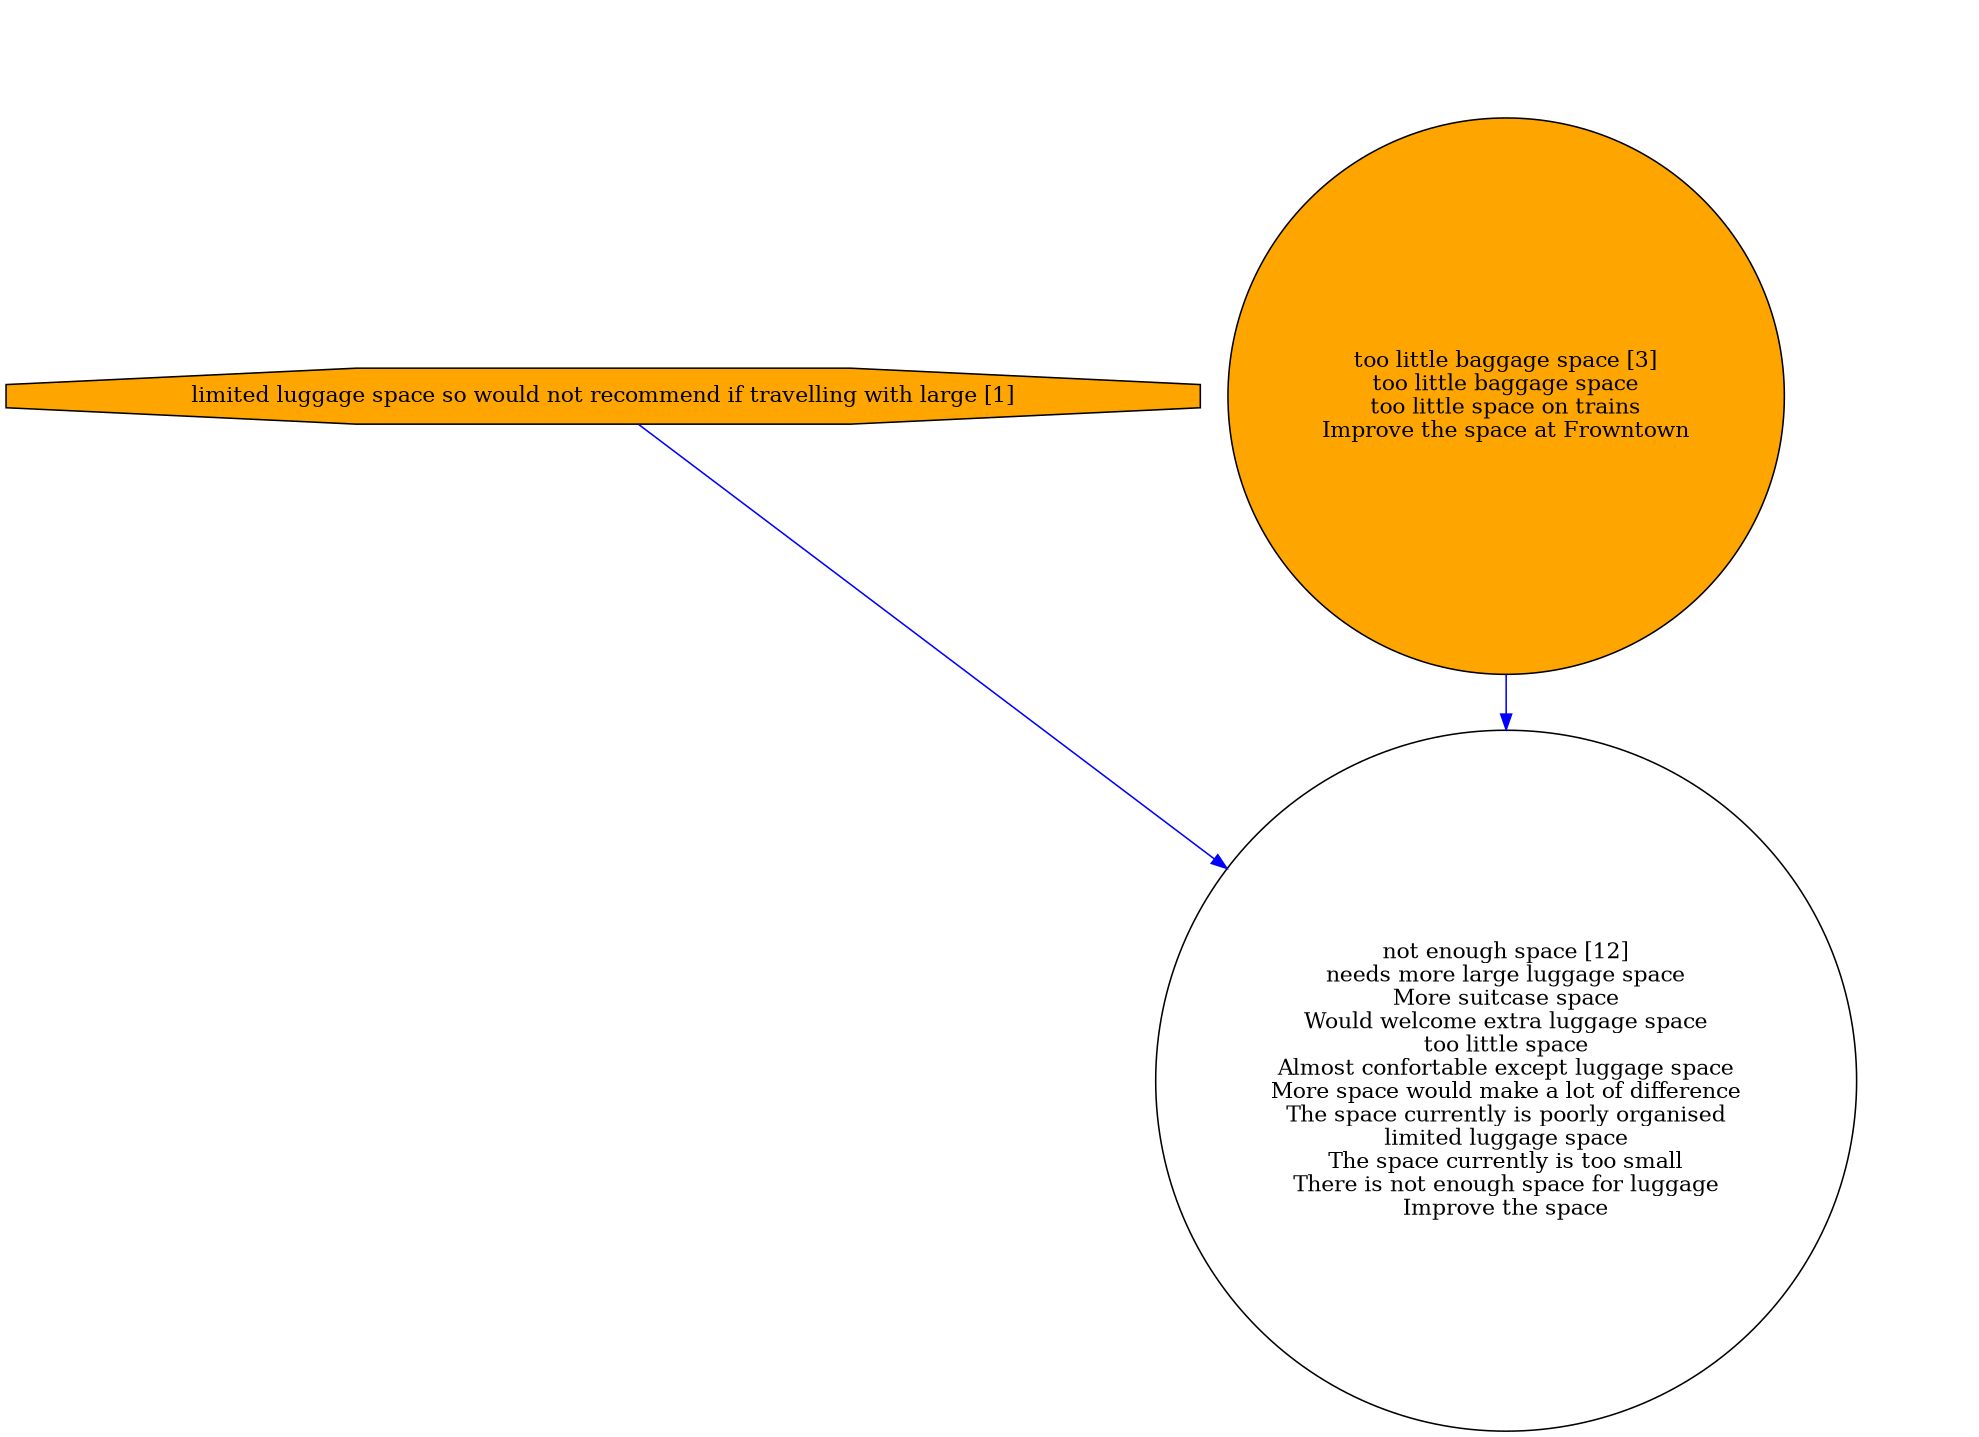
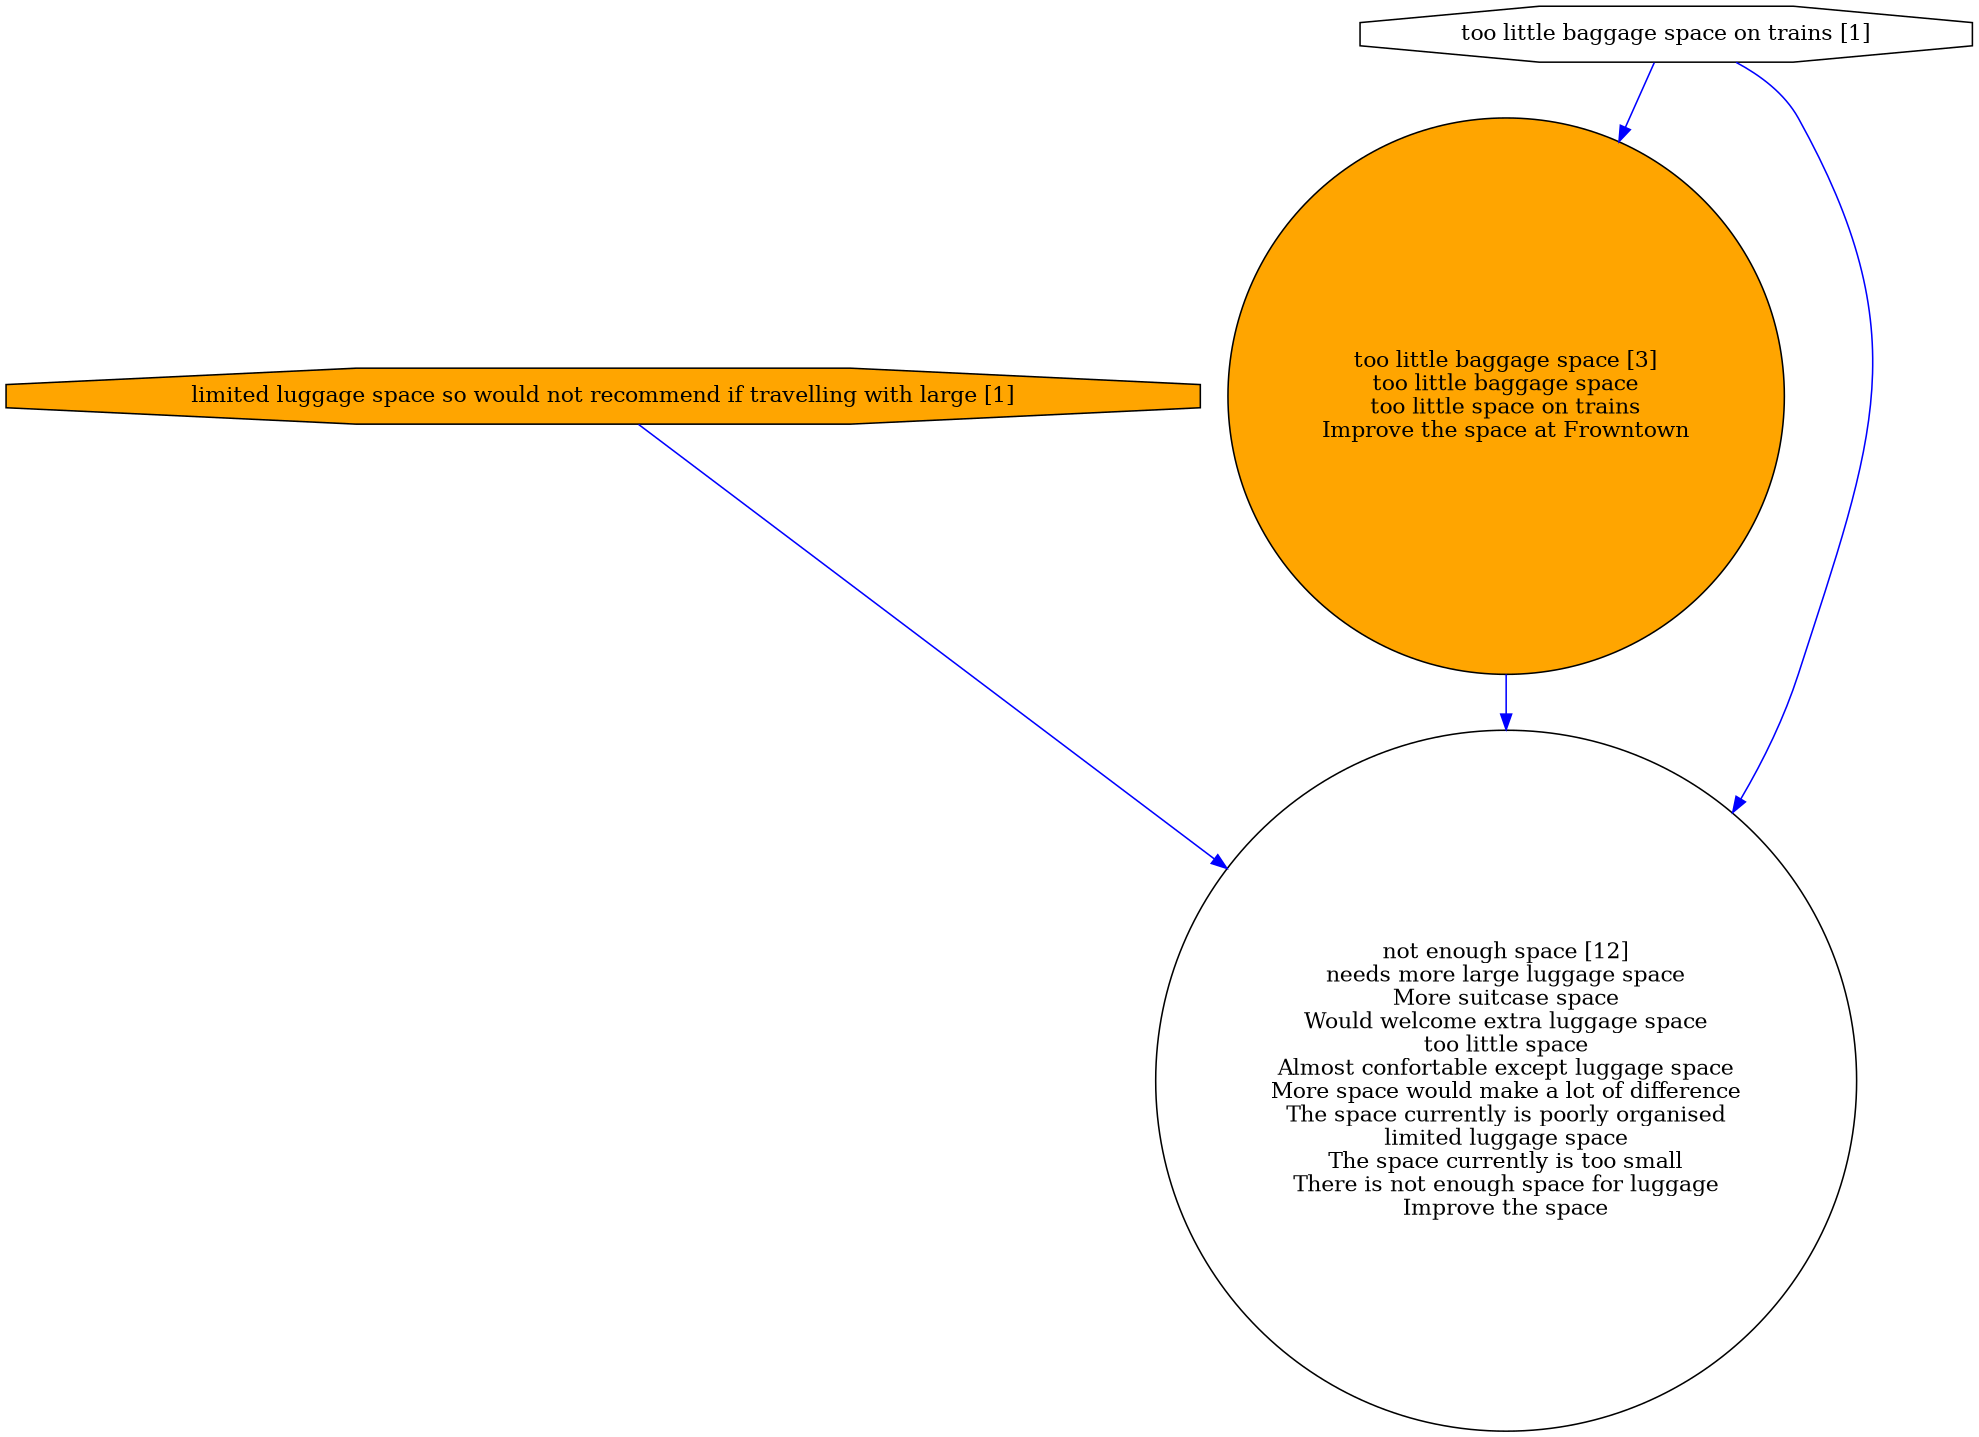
node "too little baggage space on trains [1]": added
